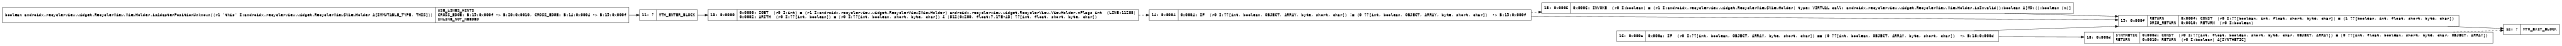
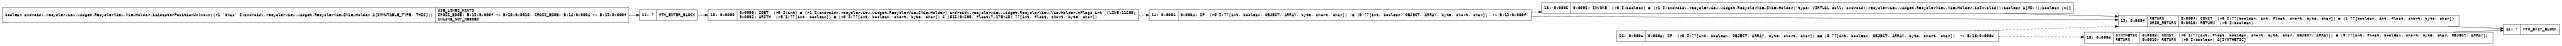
edge "16: 0x000a" -> "19: 0x000f": style solid -> dashed
edge "18: 0x000d" -> "12: ?": style dashed -> solid
edge "16: 0x000a" -> "18: 0x000d": style solid -> dashed
